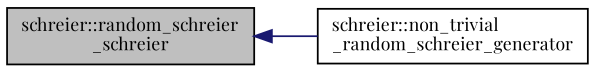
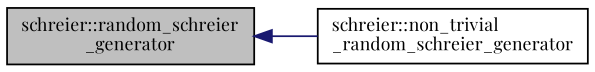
node "schreier::random_schreier _schreier": label "schreier::random_schreier _schreier" -> "schreier::random_schreier _generator"
